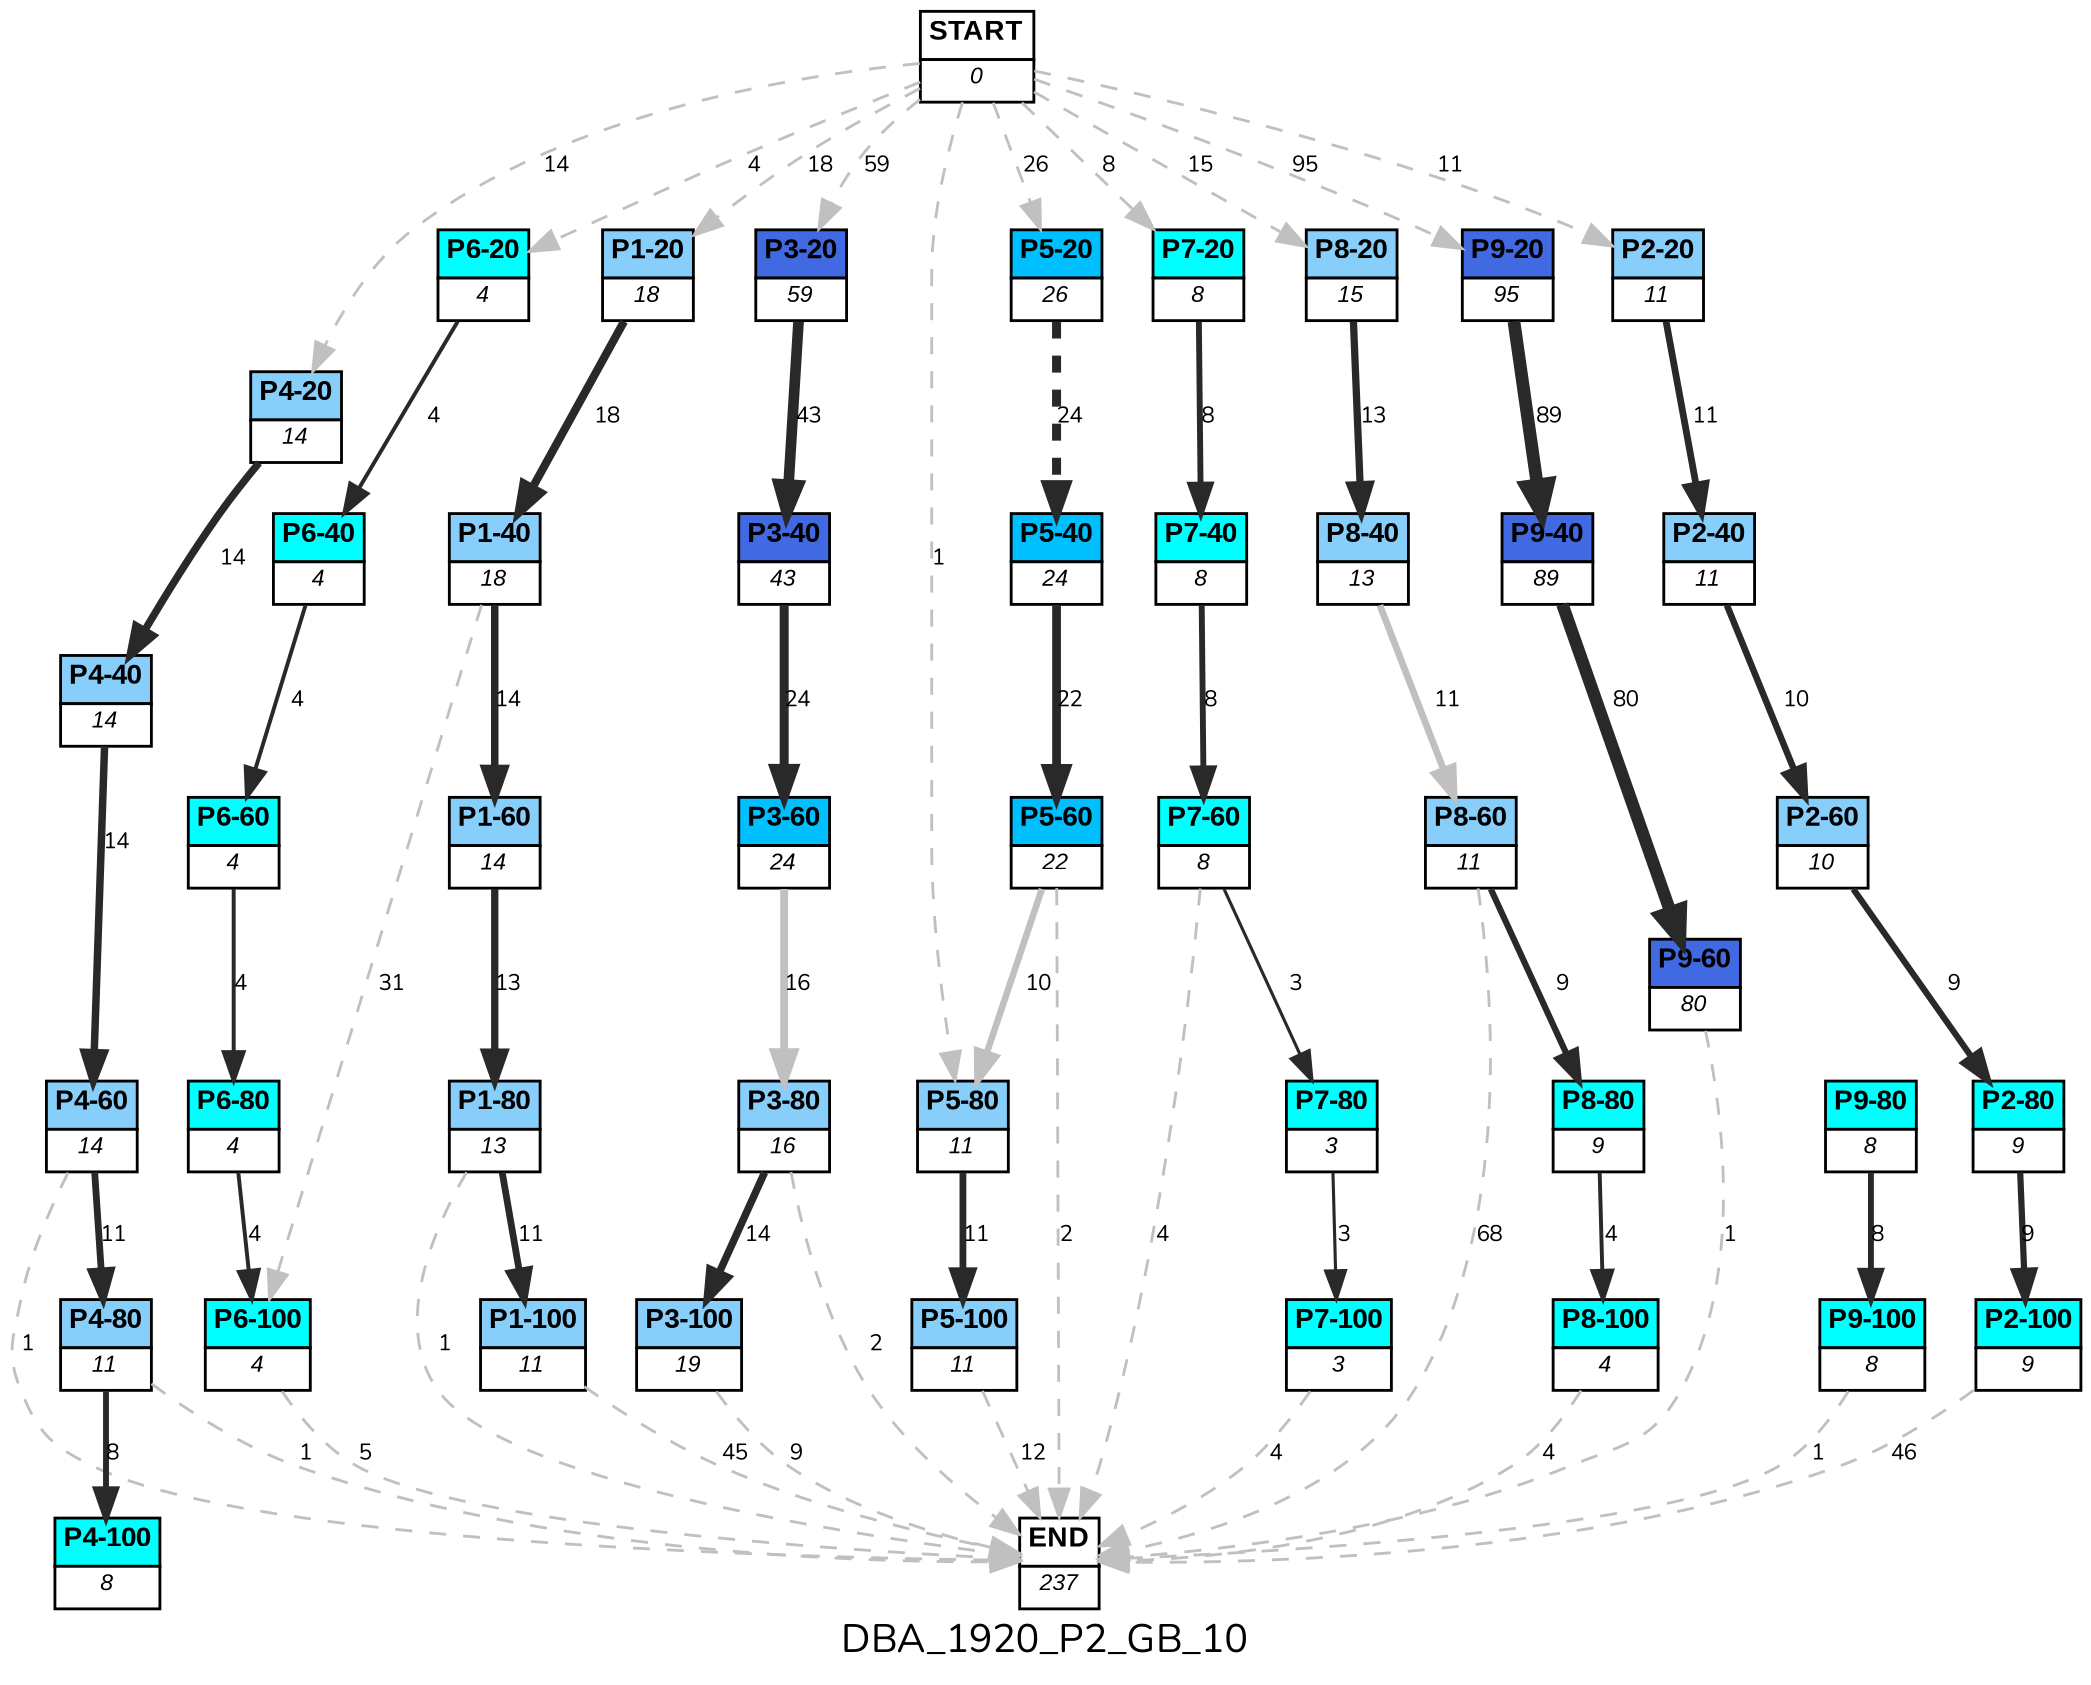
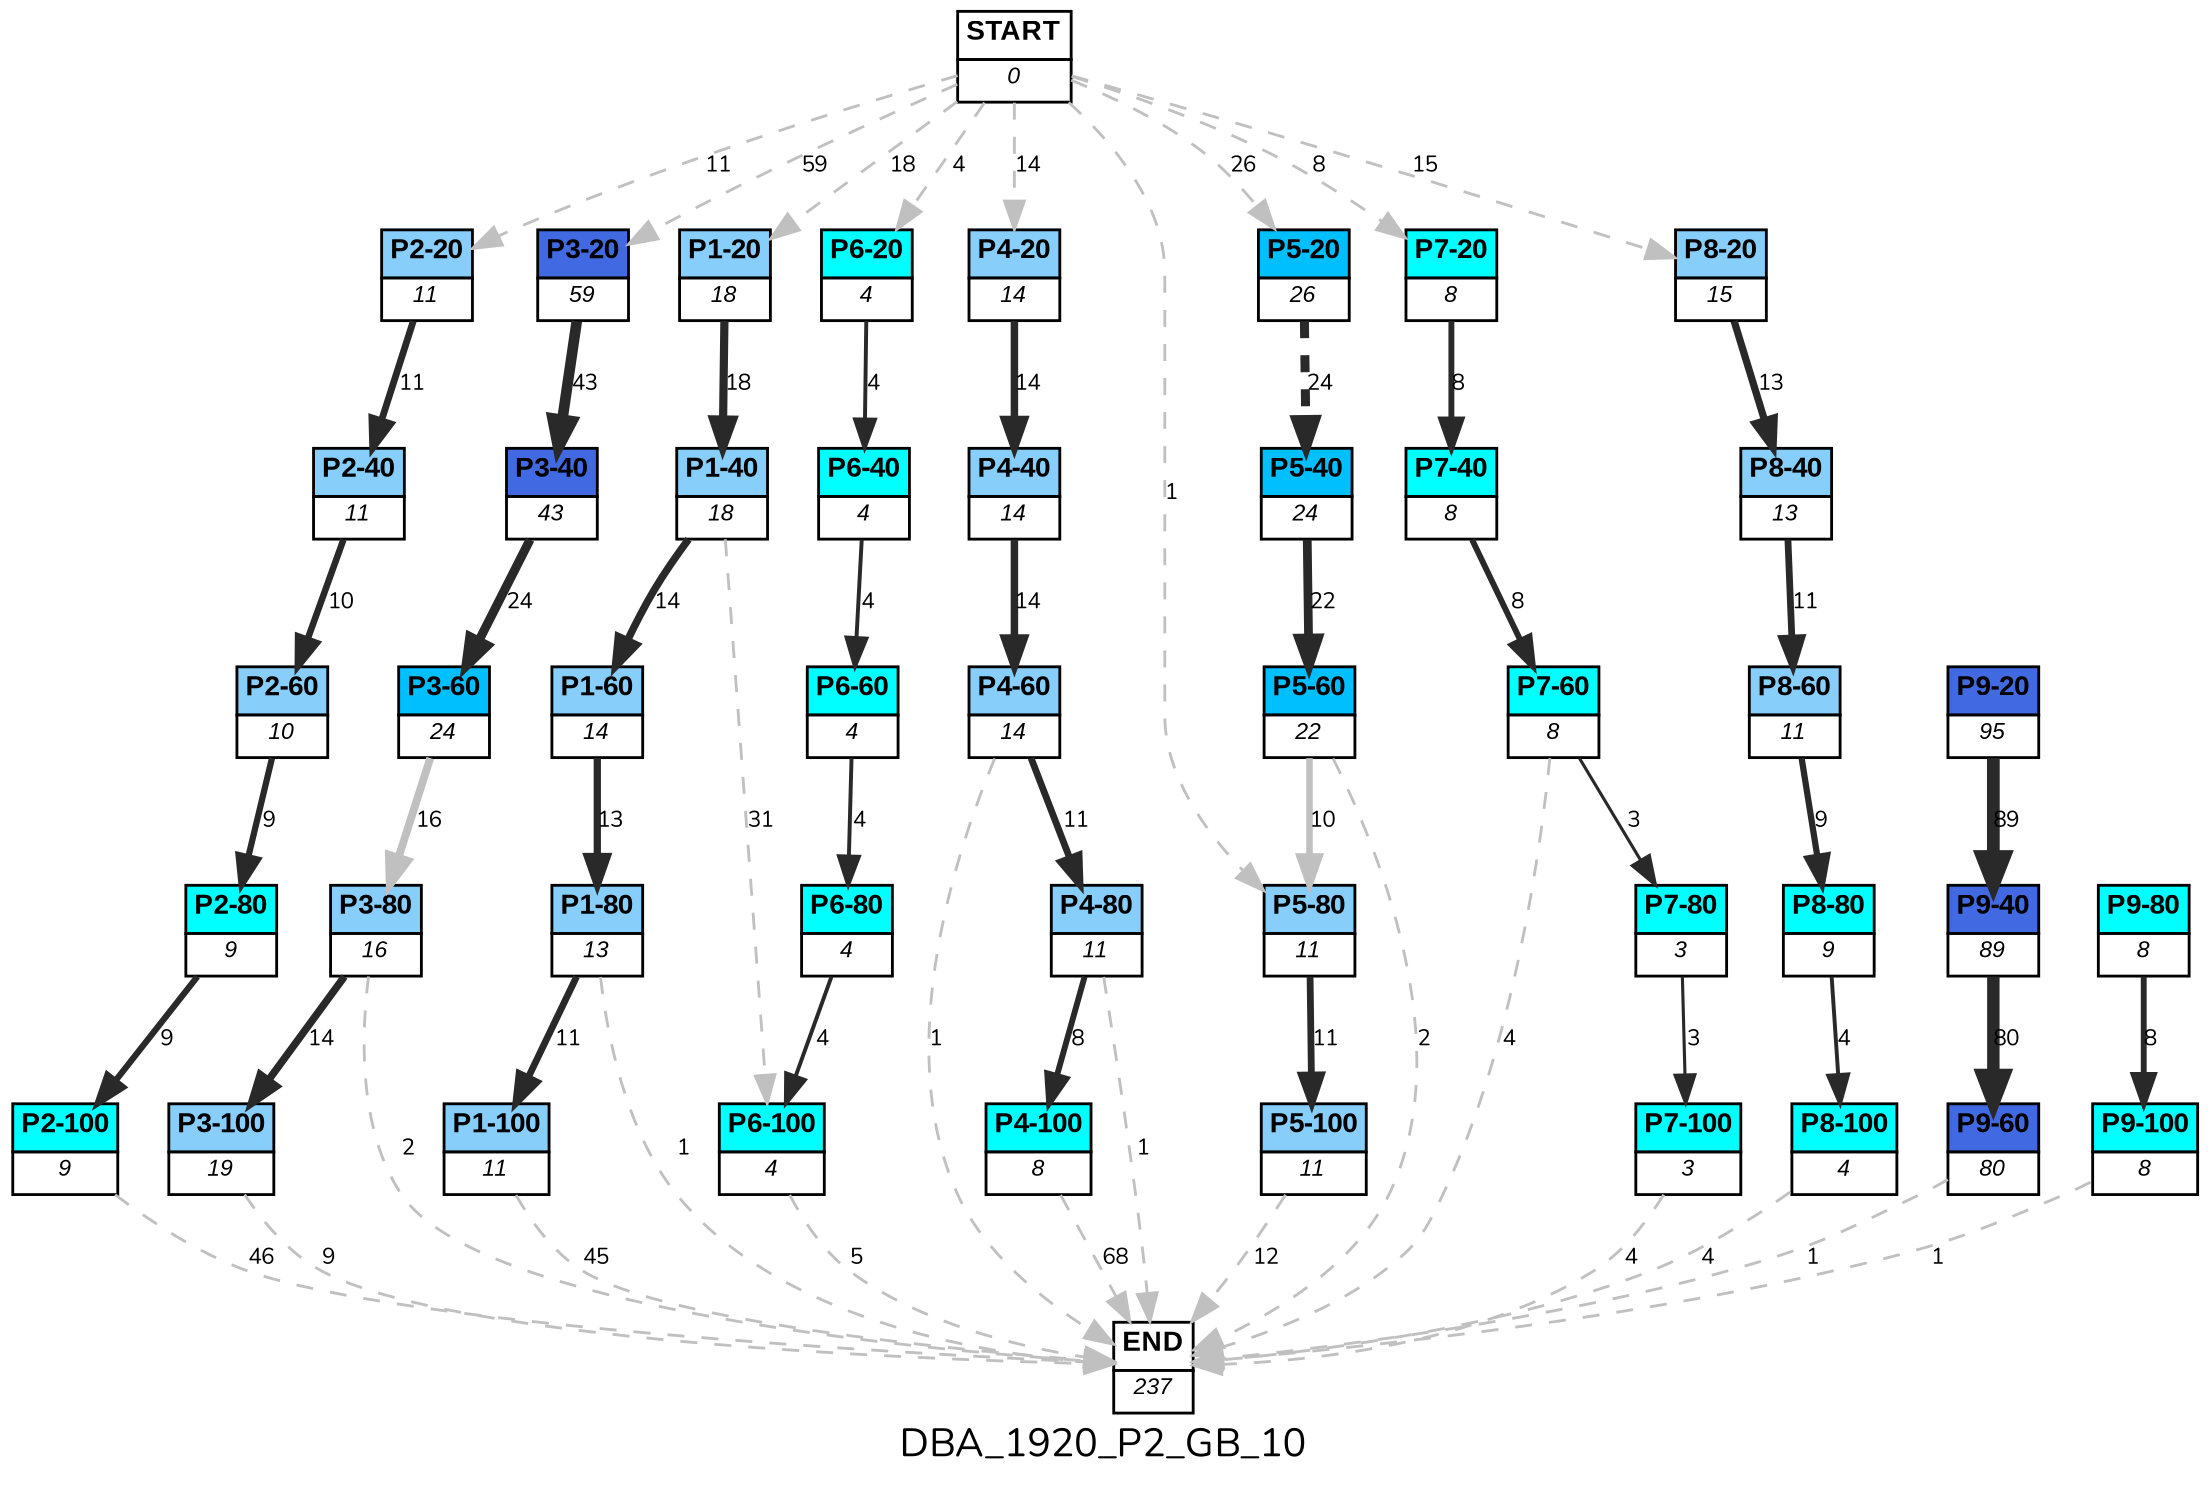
edge "START" -> "P9-20": removed, label "95"
edge "P8-40" -> "P8-60": color grey -> grey16
edge "P8-60" -> "END": now "P4-100" -> "END"
